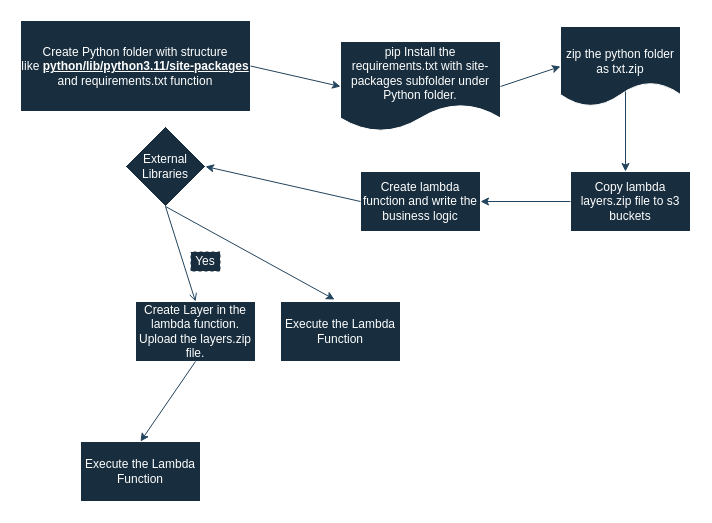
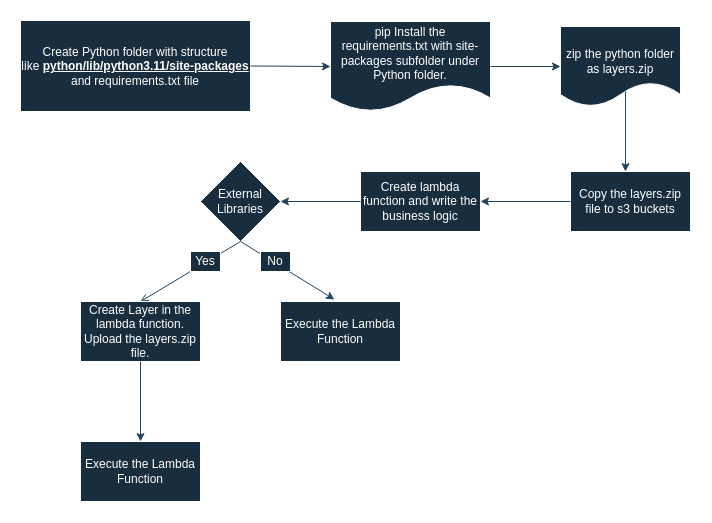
node "zip the python folder as txt.zip": label "zip the python folder as txt.zip" -> "zip the python folder as layers.zip"
node "Create Python folder with structure like python/lib/python3.11/site-packages and requirements.txt function": label "Create Python folder with structure like python/lib/python3.11/site-packages and requirements.txt function" -> "Create Python folder with structure like python/lib/python3.11/site-packages and requirements.txt file"
node "pip Install the requirements.txt with site-packages subfolder under Python folder.": moved (421, 87) -> (411, 67)
node "External Libraries": moved (166, 167) -> (241, 202)
node "Copy lambda layers.zip file to s3 buckets": label "Copy lambda layers.zip file to s3 buckets" -> "Copy the layers.zip file to s3 buckets"
node "Yes": style dashed -> solid
node "No": added
node "Create Layer in the lambda function. Upload the layers.zip file.": moved (196, 332) -> (141, 332)
